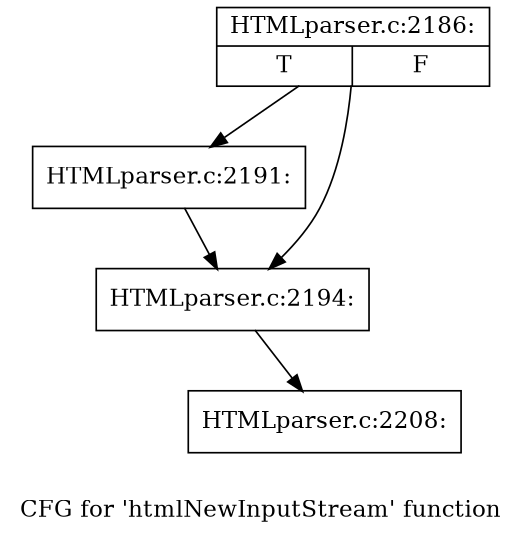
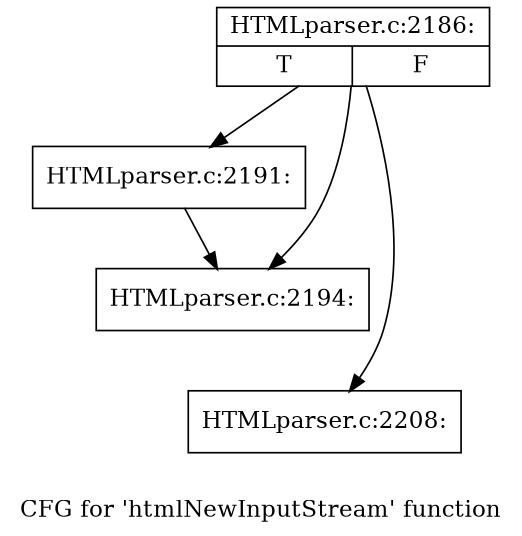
edge "HTMLparser.c:2194:" -> "HTMLparser.c:2208:": now "HTMLparser.c:2186:" -> "HTMLparser.c:2208:"
